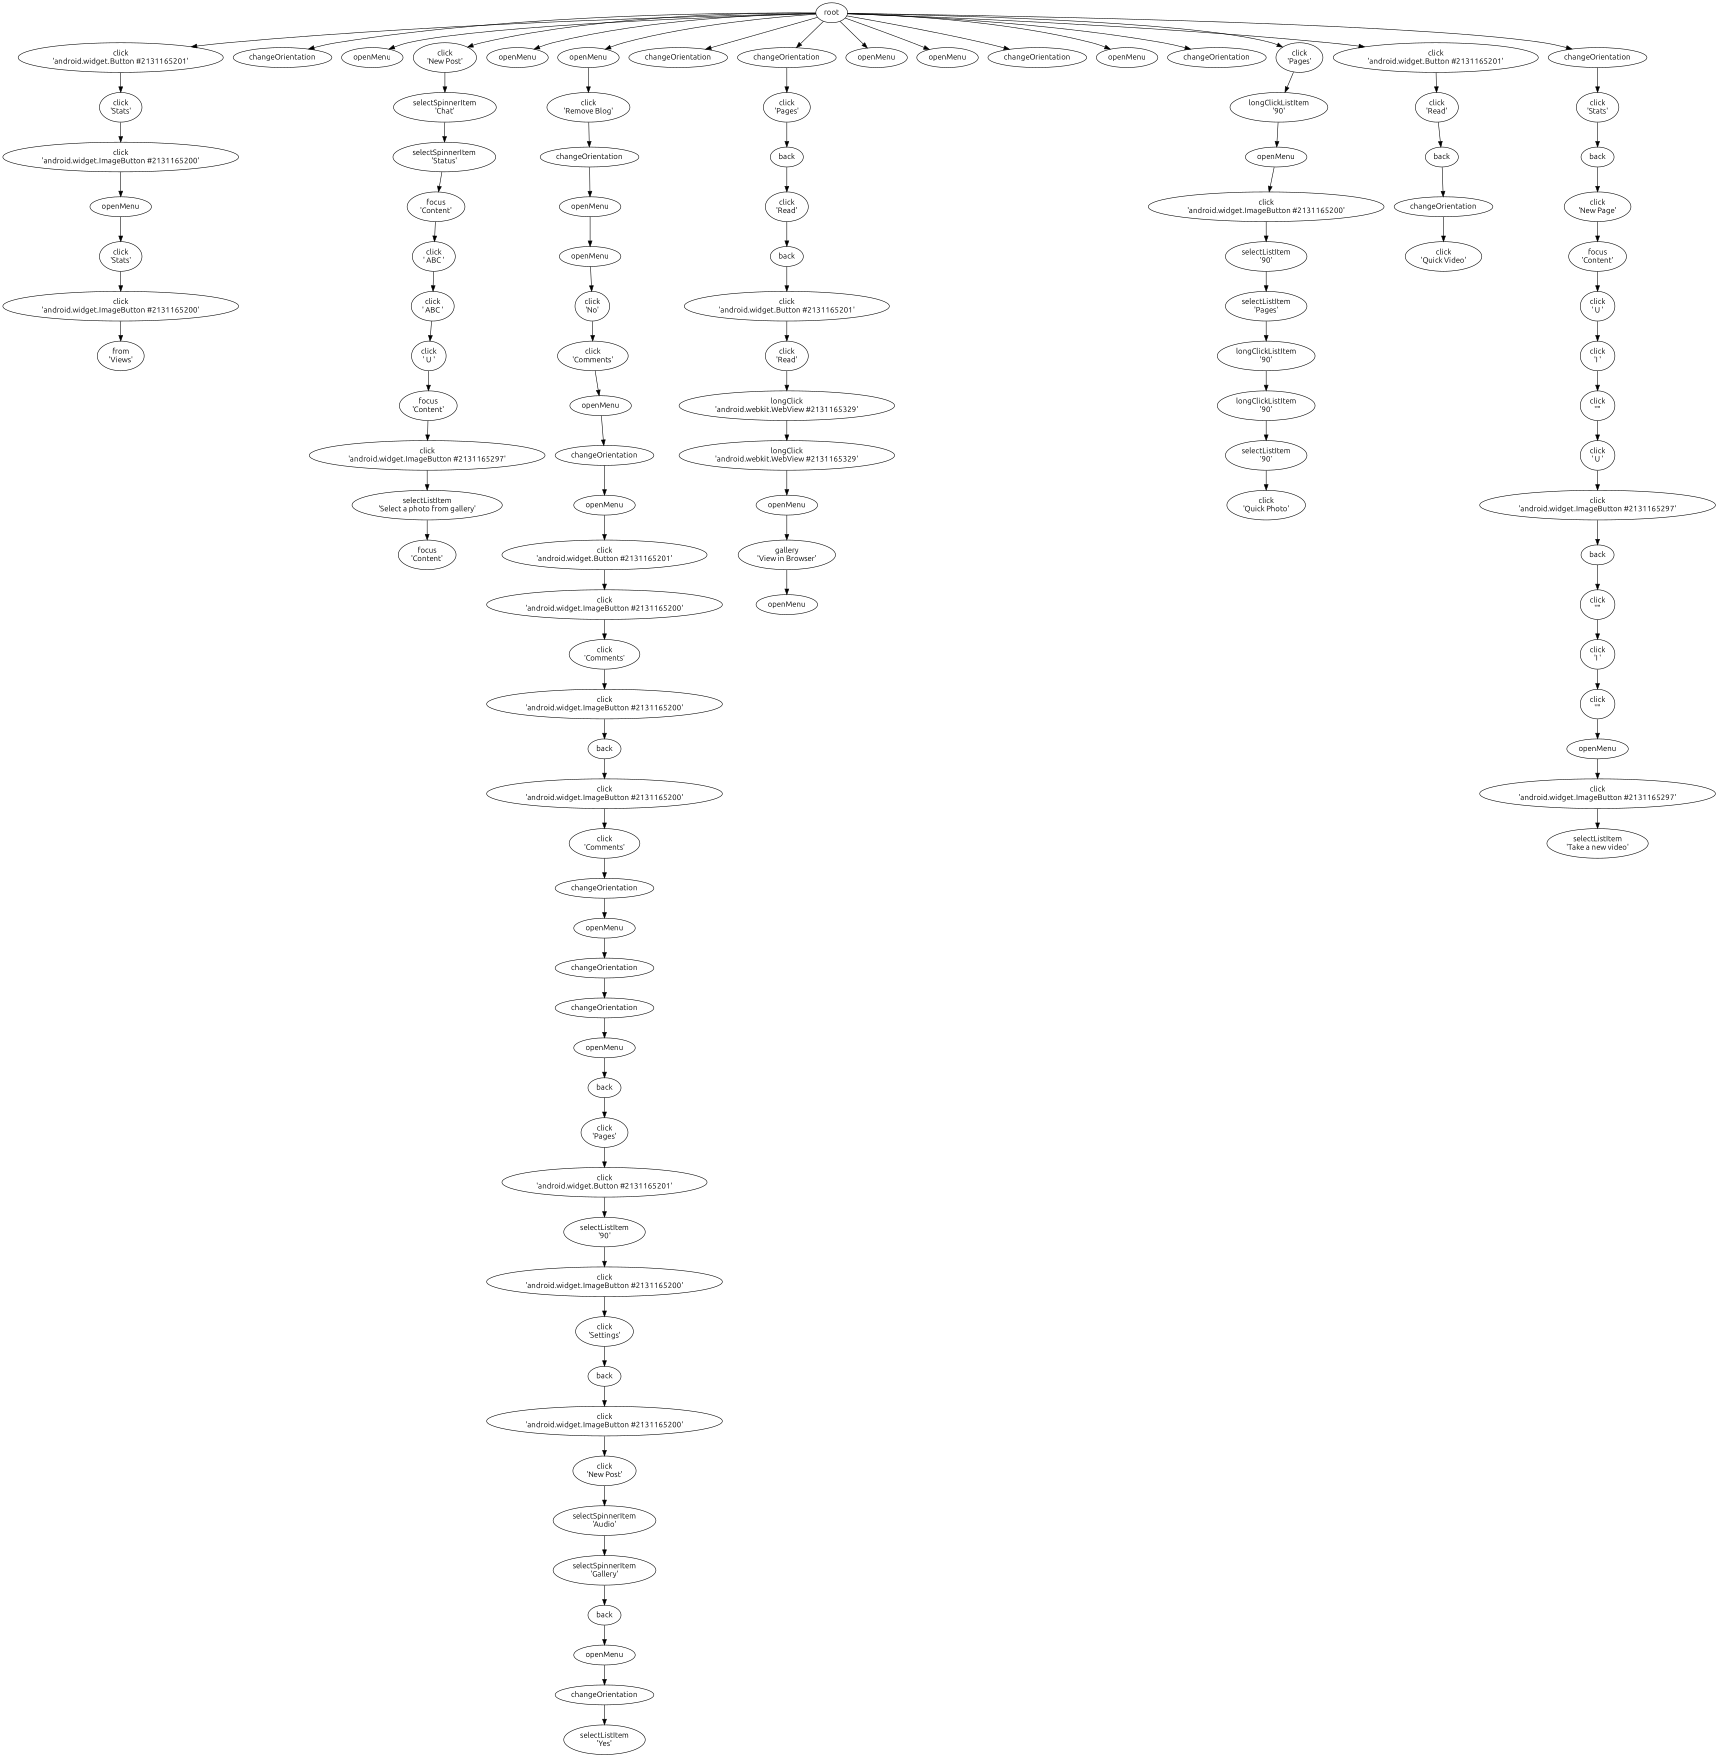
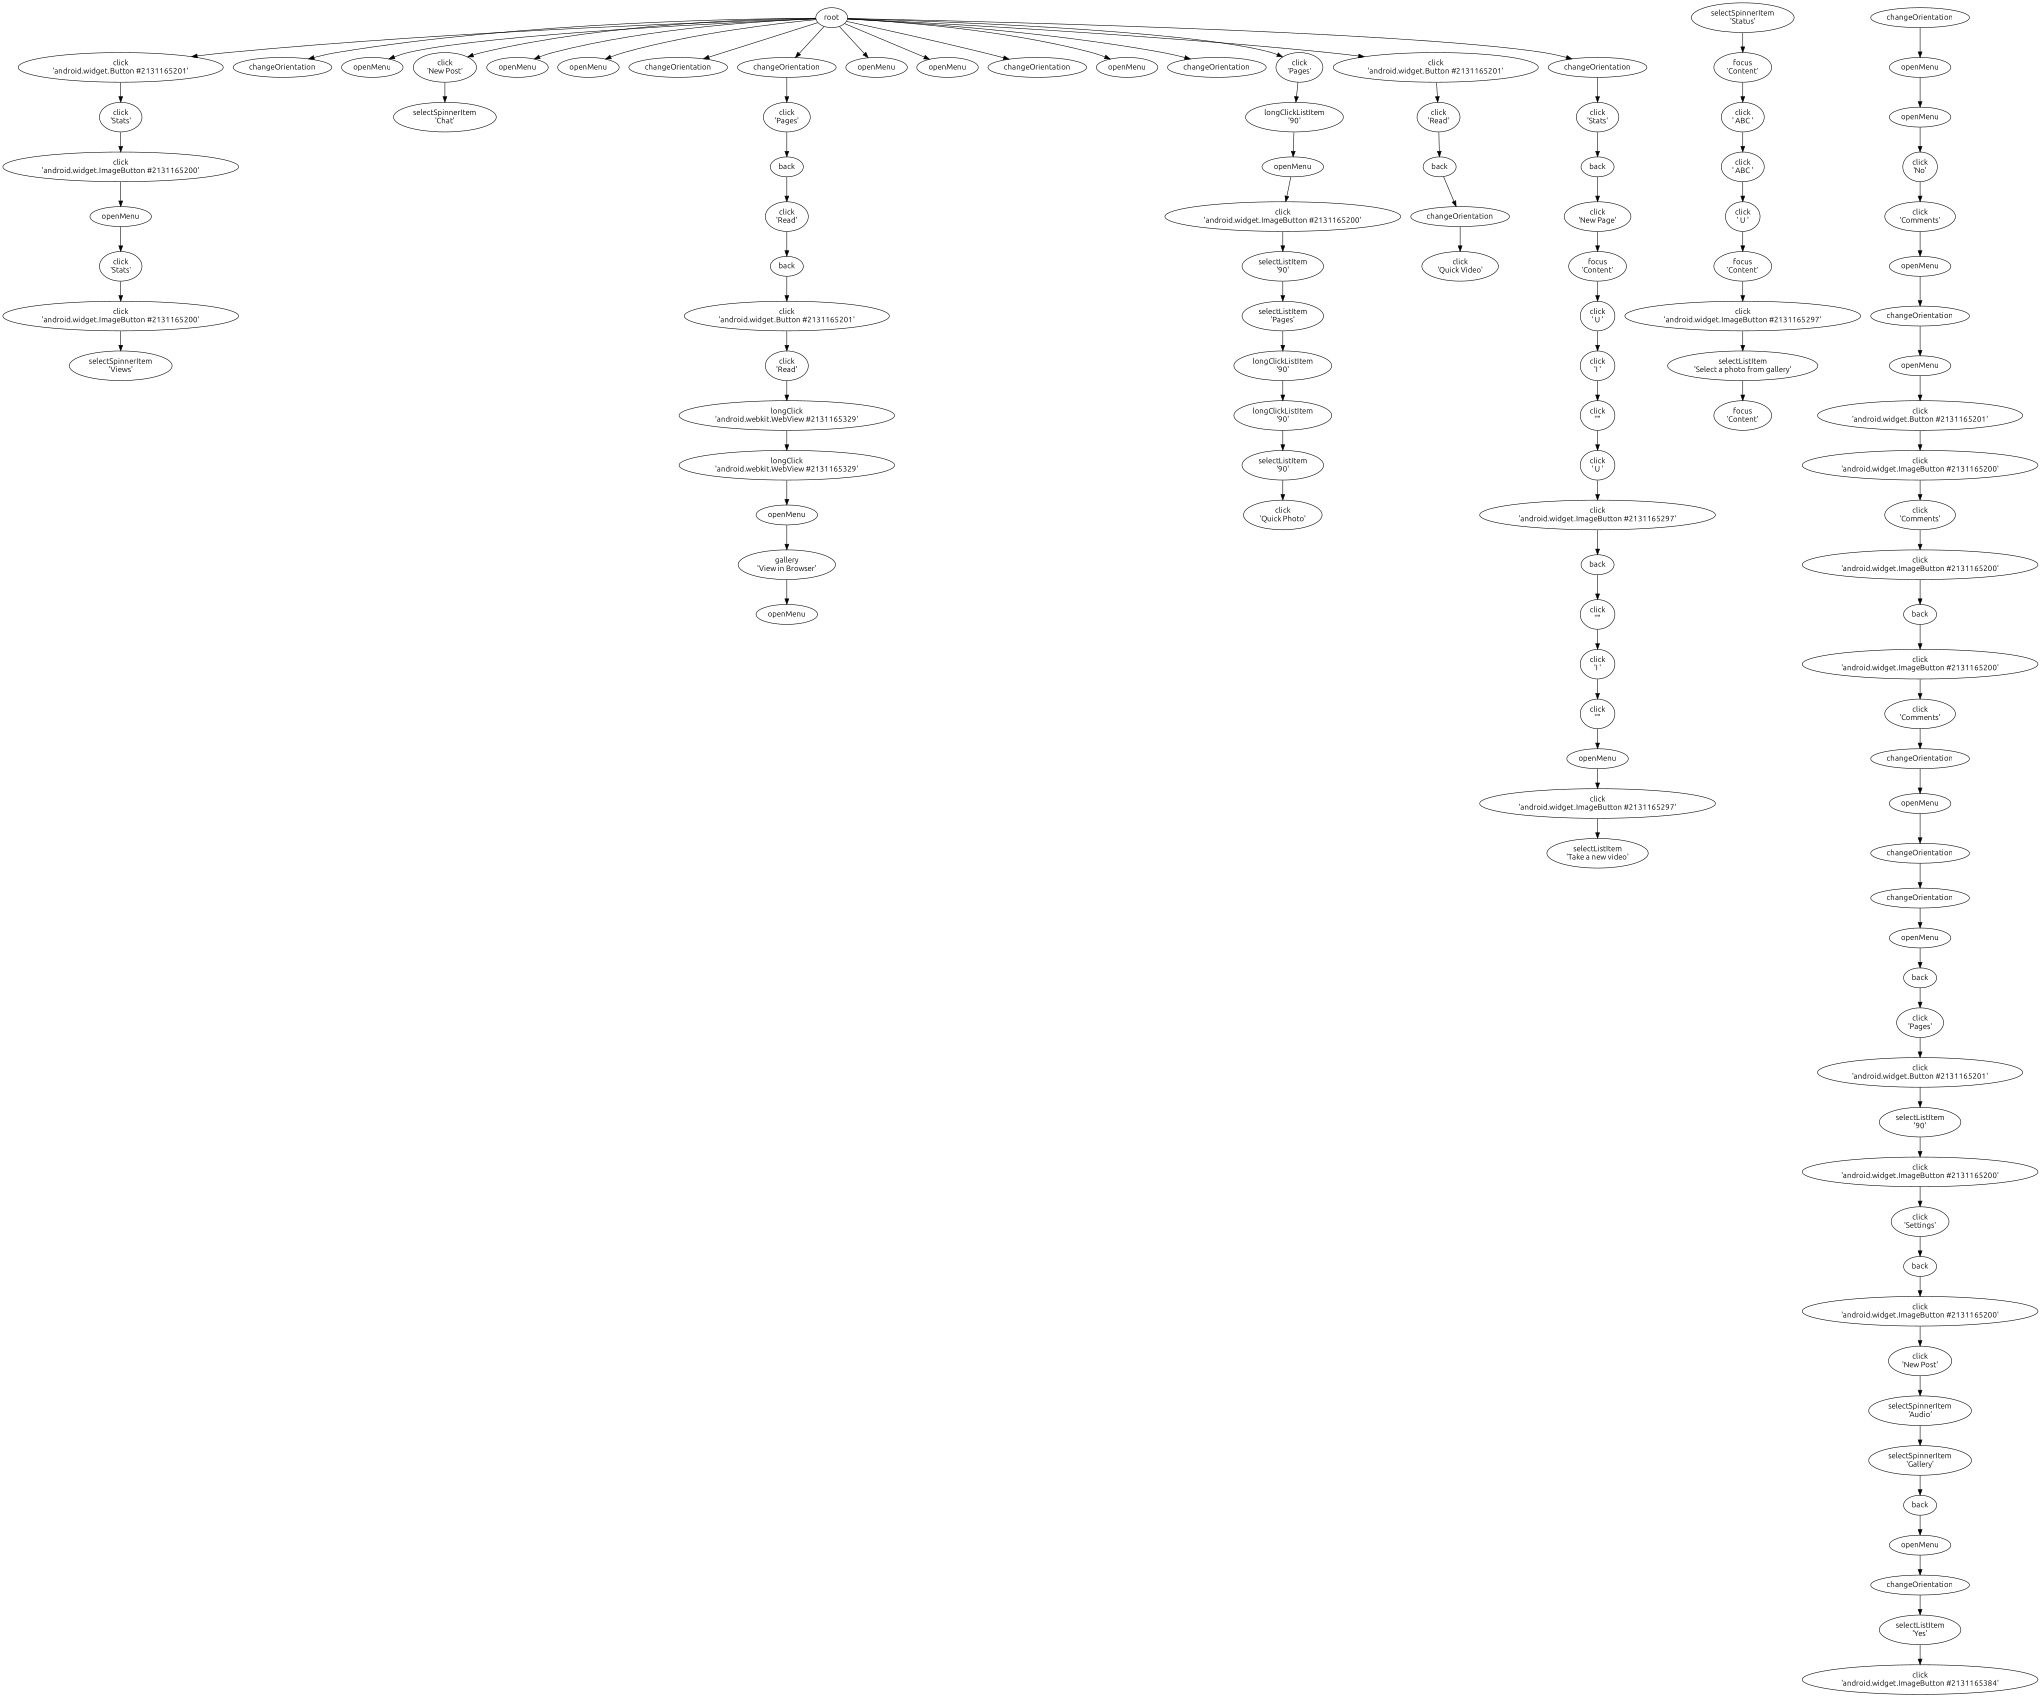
node "click 'Remove Blog'": removed
edge "selectSpinnerItem 'Chat'" -> "selectSpinnerItem 'Status'": removed
node "from 'Views'": label "from 'Views'" -> "selectSpinnerItem 'Views'"
node "click 'android.widget.ImageButton #2131165384'": added
